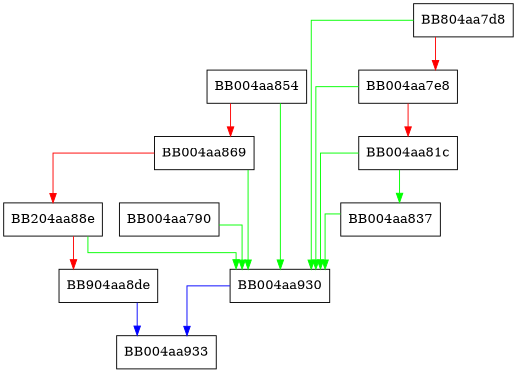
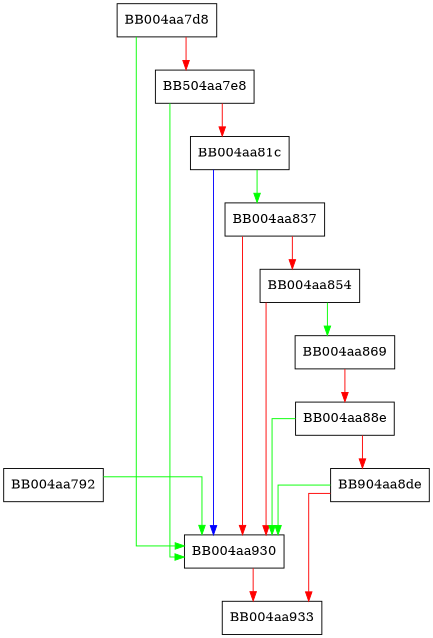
node "BB804aa7d8": label "BB804aa7d8" -> "BB004aa7d8"
node "BB004aa7e8": label "BB004aa7e8" -> "BB504aa7e8"
edge "BB004aa854" -> "BB004aa869": color red -> green
edge "BB004aa81c" -> "BB004aa930": color green -> blue
edge "BB004aa854" -> "BB004aa930": color green -> red
edge "BB004aa869" -> "BB004aa930": now "BB904aa8de" -> "BB004aa930"
node "BB204aa88e": label "BB204aa88e" -> "BB004aa88e"
node "BB004aa790": label "BB004aa790" -> "BB004aa792"
edge "BB004aa837" -> "BB004aa930": color green -> red
edge "BB004aa837" -> "BB004aa854": added
edge "BB004aa930" -> "BB004aa933": color blue -> red
edge "BB904aa8de" -> "BB004aa933": color blue -> red
